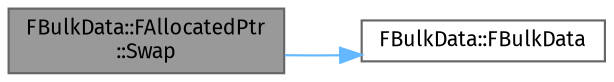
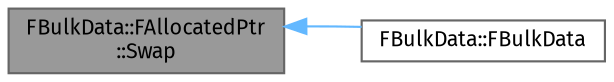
edge "FBulkData::FAllocatedPtr ::Swap" -> "FBulkData::FBulkData": reversed
